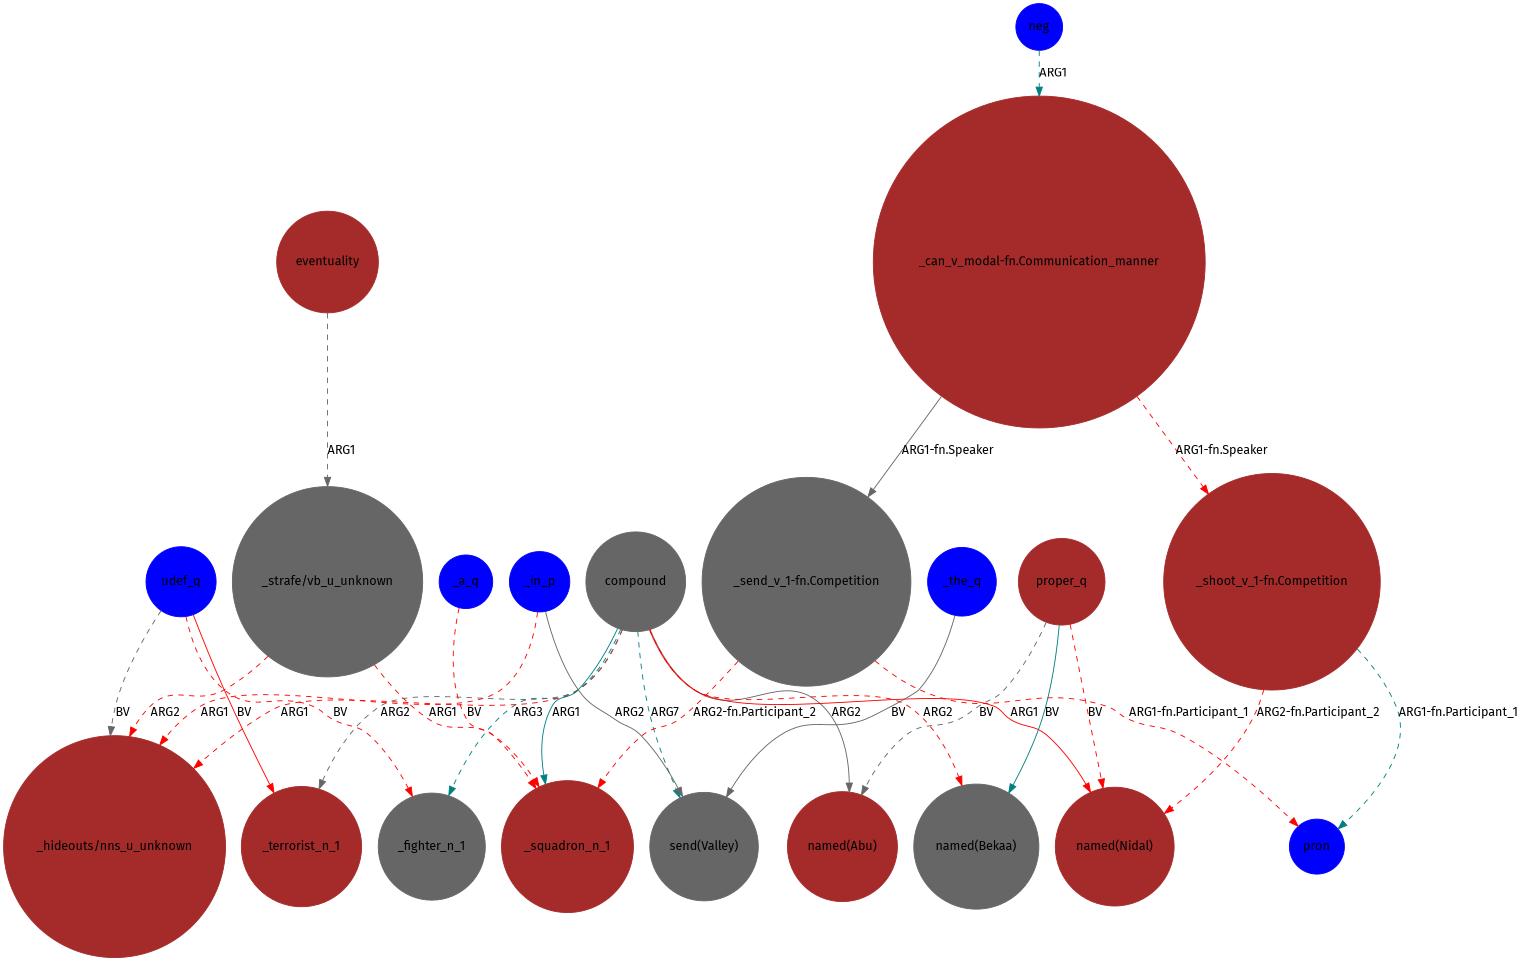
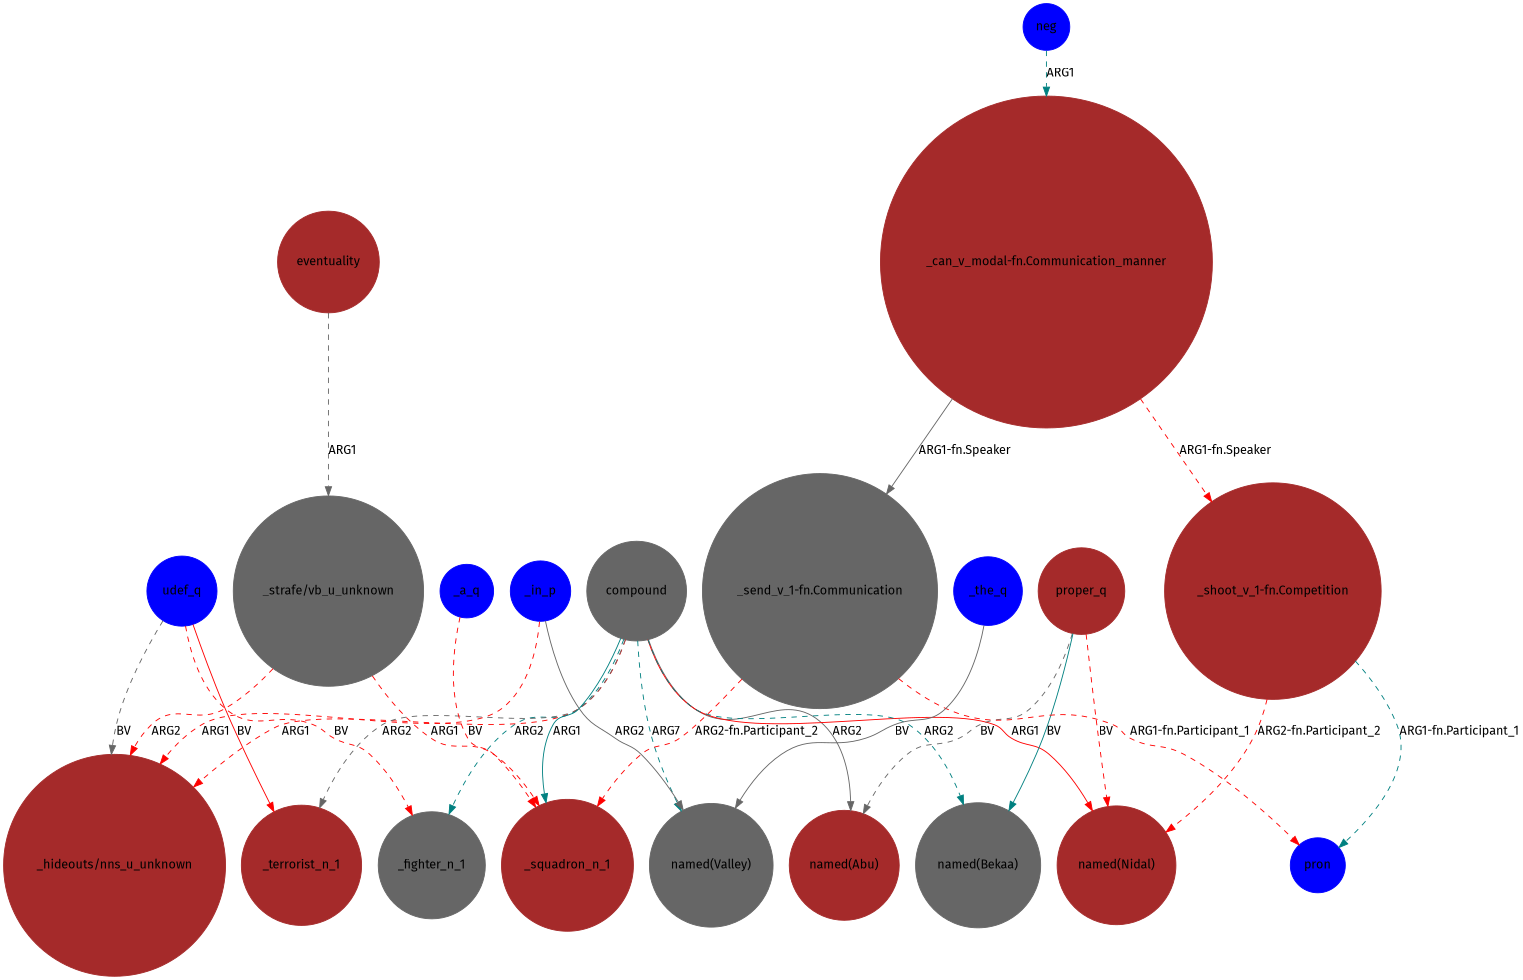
node "_send_v_1-fn.Competition": label "_send_v_1-fn.Competition" -> "_send_v_1-fn.Communication"
edge "compound" -> "named(Bekaa)": color red -> teal
edge "compound" -> "_fighter_n_1": label "ARG3" -> "ARG2"
node "send(Valley)": label "send(Valley)" -> "named(Valley)"
